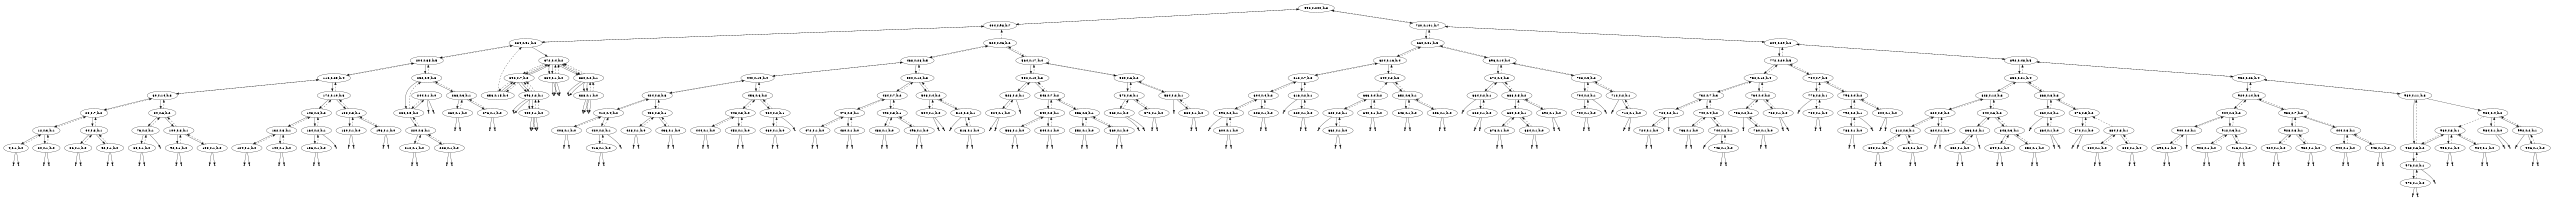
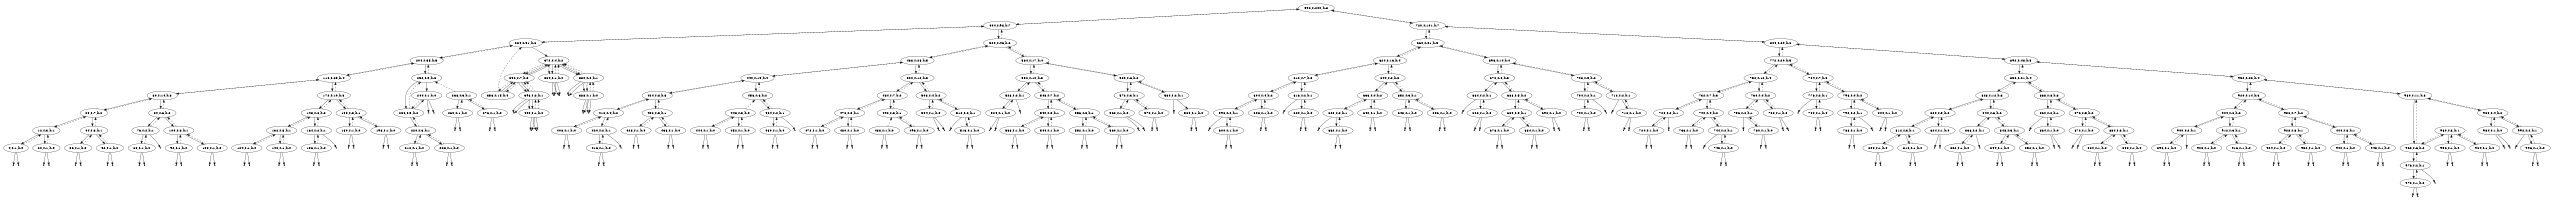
edge "404,s:98,h:7" -> "520,s:46,h:6": added
edge "644,s:8,h:3" -> "636,s:4,h:2": added
edge "252,s:9,h:3" -> "268,s:3,h:1": now "252,s:9,h:3" -> "244,s:1,h:0"
edge "456,s:6,h:2" -> "448,s:3,h:0": removed
edge "776,s:2,h:1" -> "780,s:1,h:0": style dashed -> solid
edge "588,s:1,h:0" -> "584,s:2,h:1": removed
edge "492,s:3,h:1" -> "488,s:1,h:0": removed
edge "988,s:4,h:2" -> "960,s:3,h:1": now "988,s:4,h:2" -> "980,s:11,h:3"
edge "876,s:5,h:2" -> "884,s:3,h:1": added
